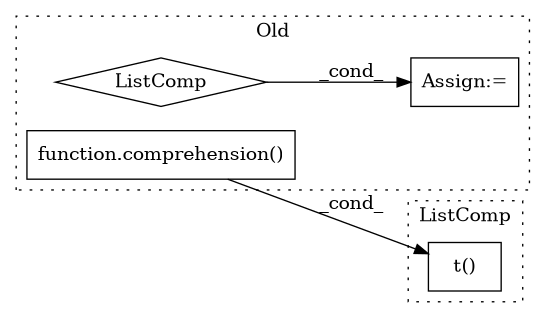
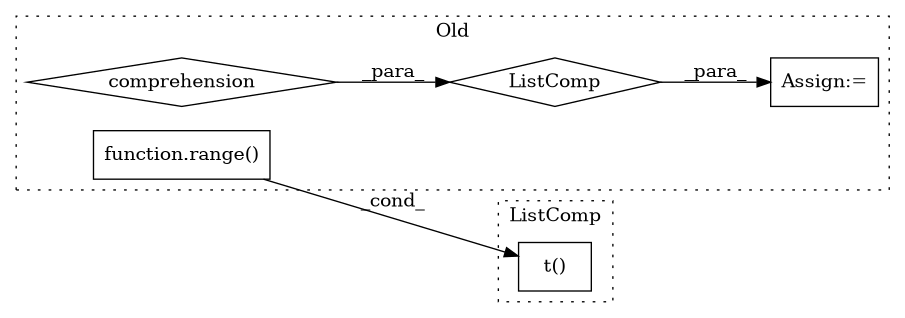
edge "ListComp" -> "Assign:=": label "_cond_" -> "_para_"
node "comprehension": added
node "function.comprehension()": label "function.comprehension()" -> "function.range()"
